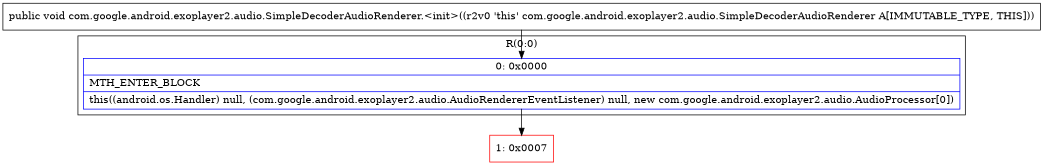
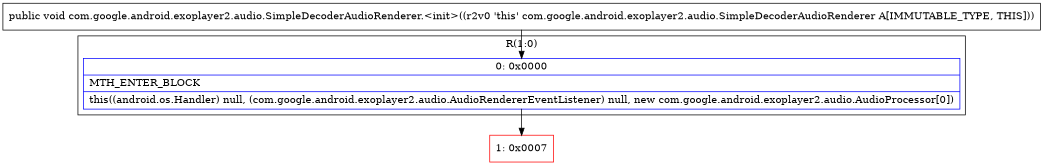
cluster "R(0:0)": label "R(0:0)" -> "R(1:0)"
